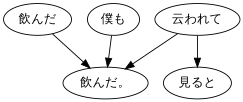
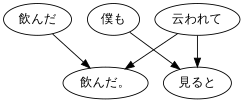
edge "僕も" -> "飲んだ。": now "僕も" -> "見ると"
